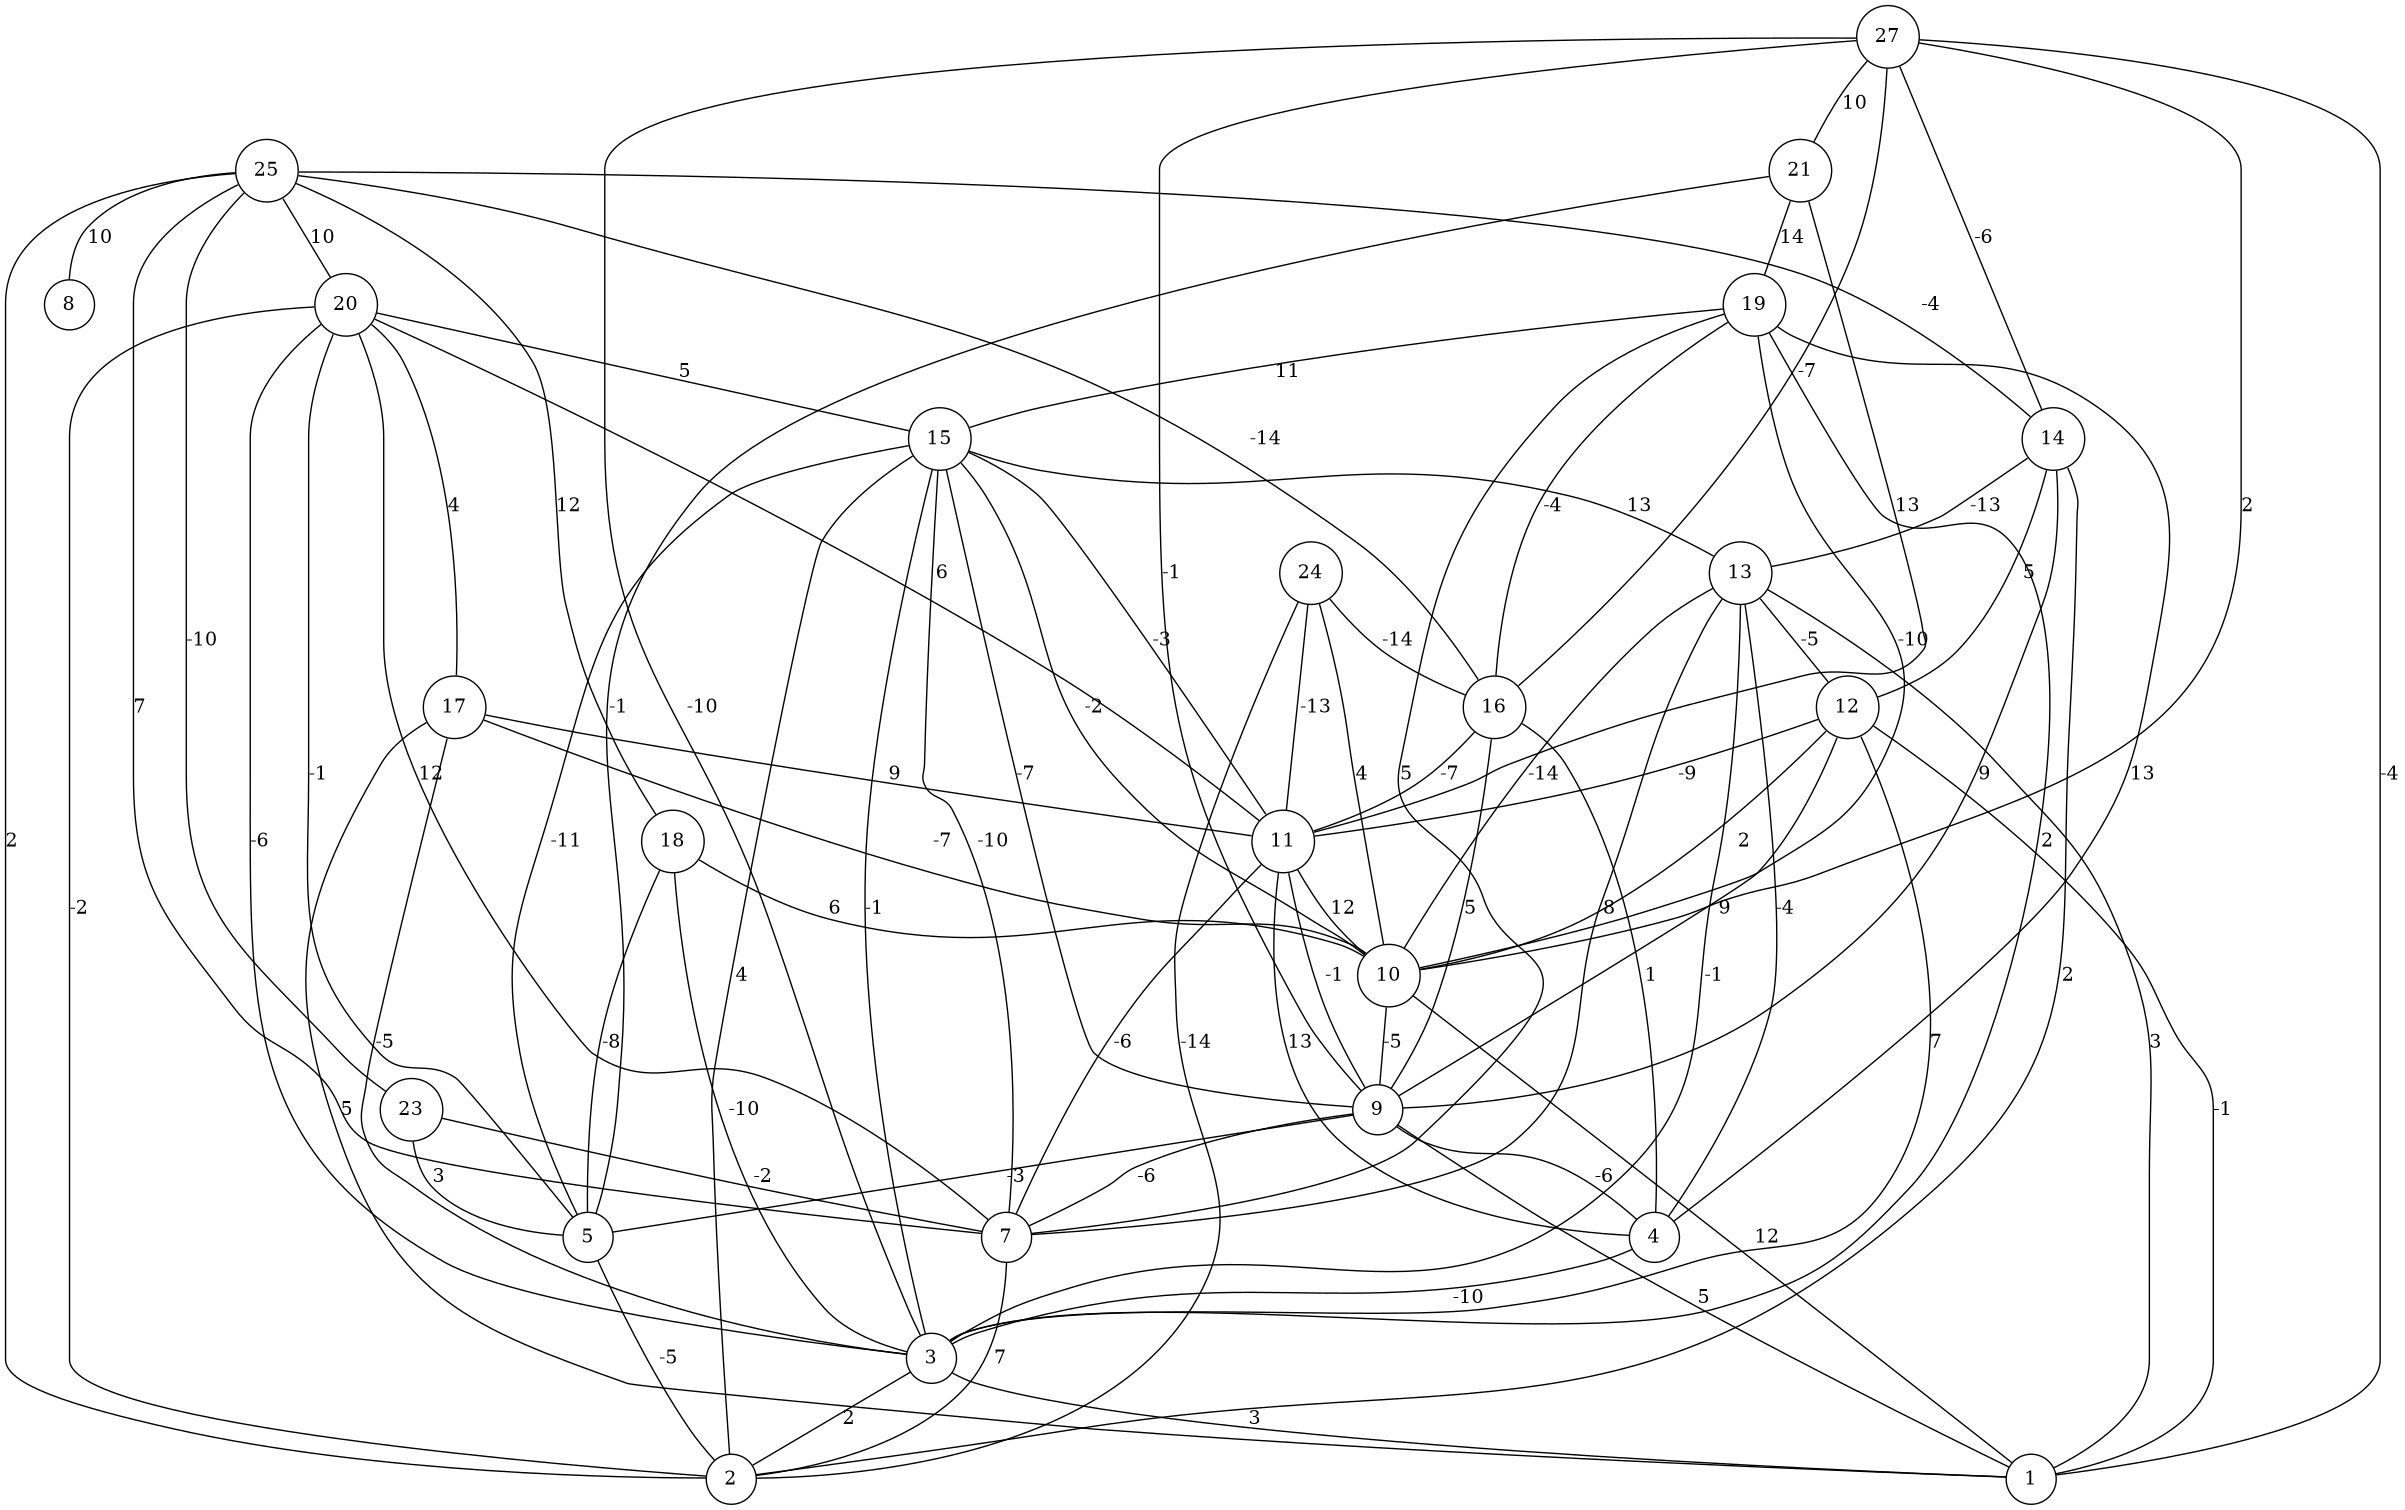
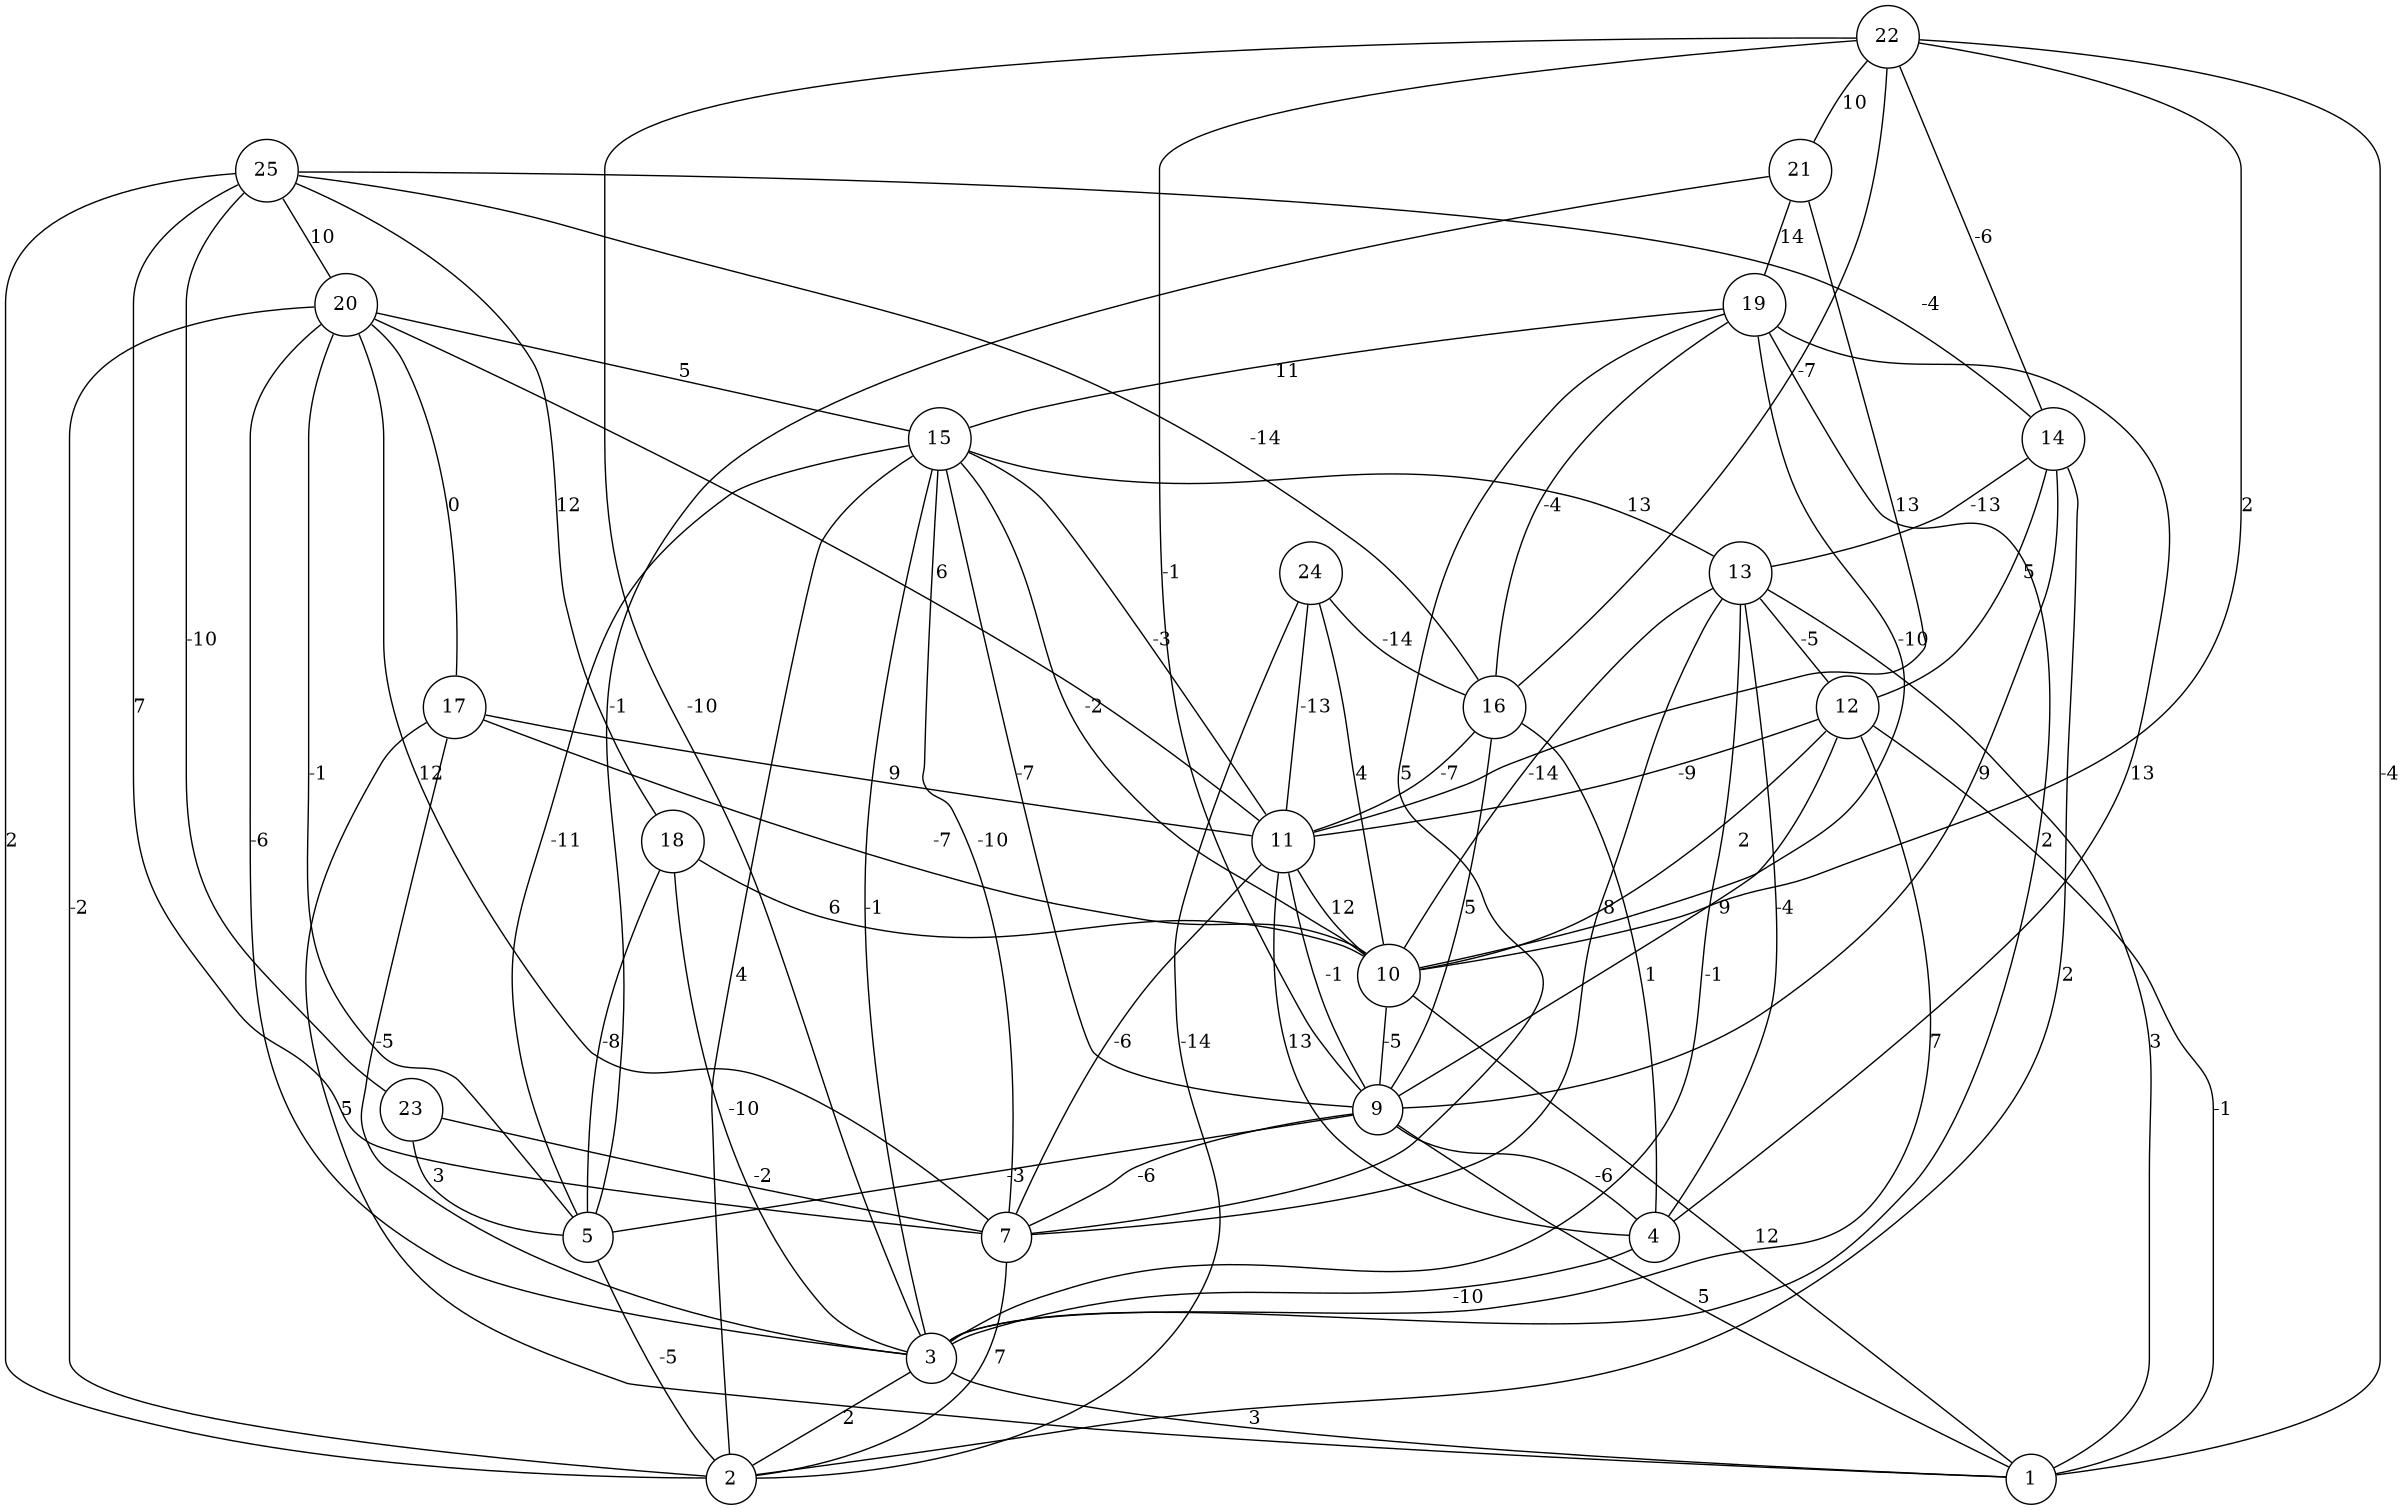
node "27": label "27" -> "22"
node "8": removed
edge "20" -- "17": label "4" -> "0"
